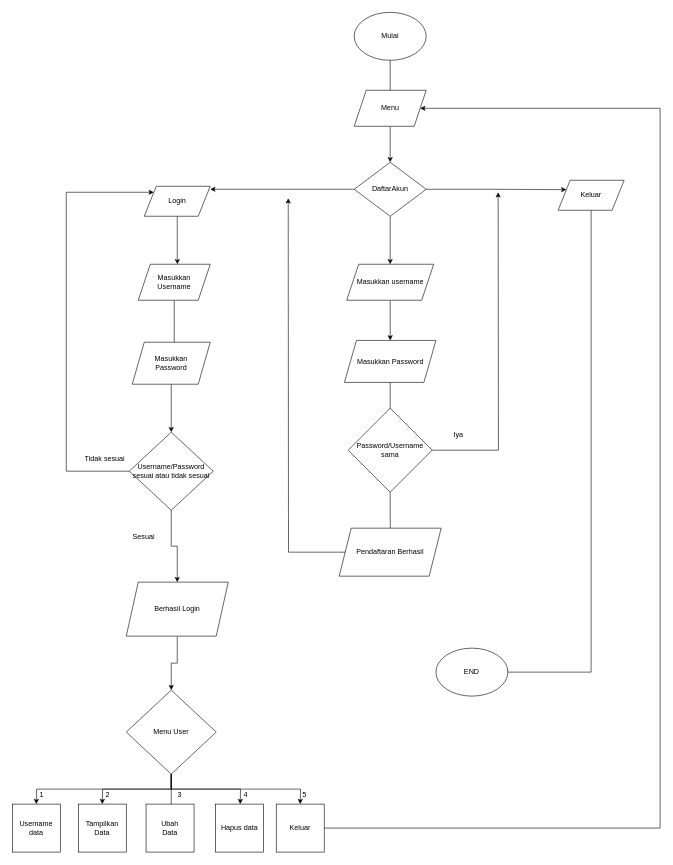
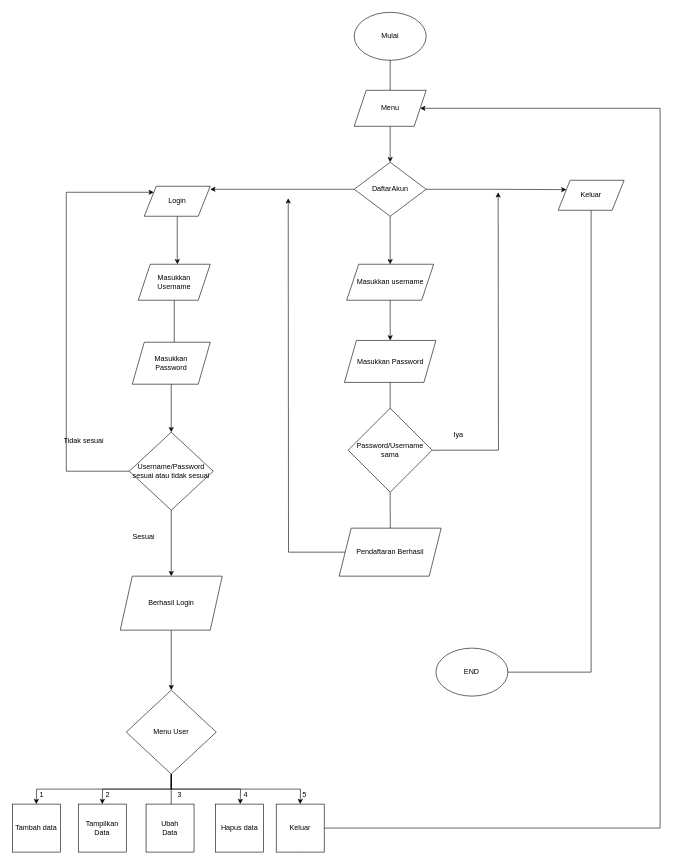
node "Tidak sesuai": moved (105, 459) -> (84, 441)
node "Berhasil Login": moved (177, 609) -> (171, 603)
node "Username data": label "Username data" -> "Tambah data"
